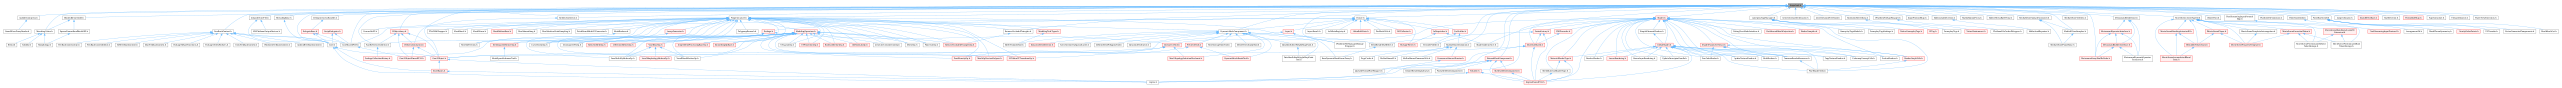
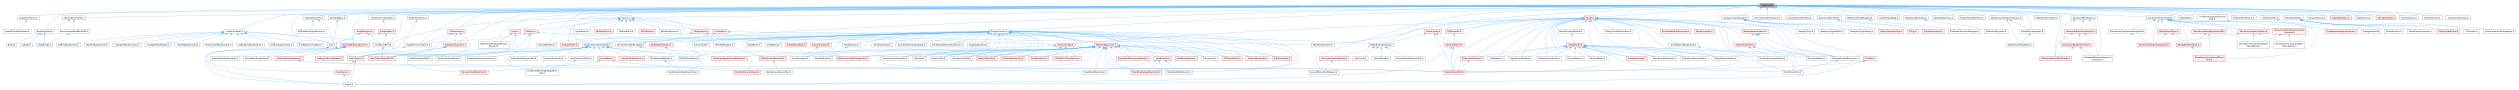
edge "MeshRenderBufferSet.h" -> "VertexFactory.h": now "MallocBinnedCommon.h" -> "VertexFactory.h"
node "DataflowEditorWeightMapPaint.h": label "DataflowEditorWeightMapPaint.h" -> "MeshVertexPaintTool.h"
edge "CoreUObject.h" -> "MaterialShared.h": now "CoreUObject.h" -> "Package.h"
node "ClearReplacementShaders.h": added
edge "MeshMaterialShaderType.h" -> "MaterialShaderType.h": removed
